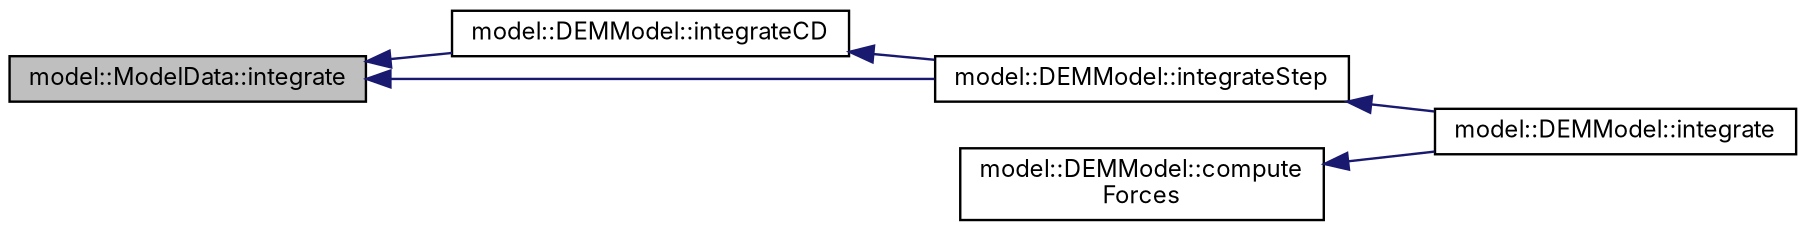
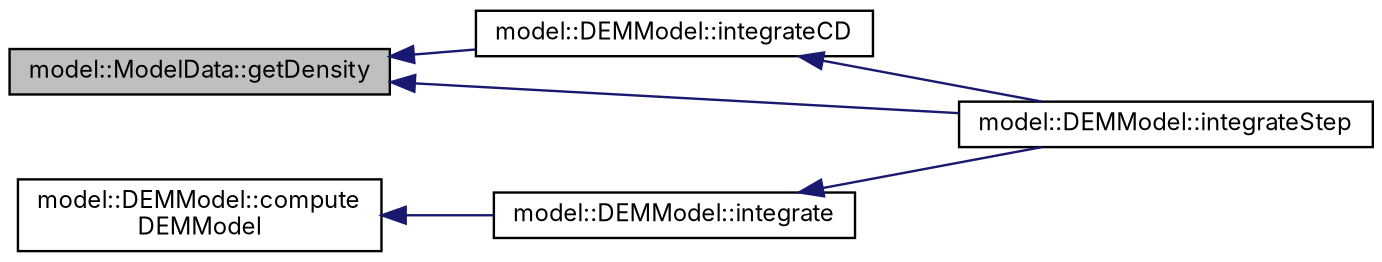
node "model::ModelData::integrate": label "model::ModelData::integrate" -> "model::ModelData::getDensity"
edge "model::DEMModel::integrate" -> "model::DEMModel::integrateStep": reversed
node "model::DEMModel::compute Forces": label "model::DEMModel::compute Forces" -> "model::DEMModel::compute DEMModel"
